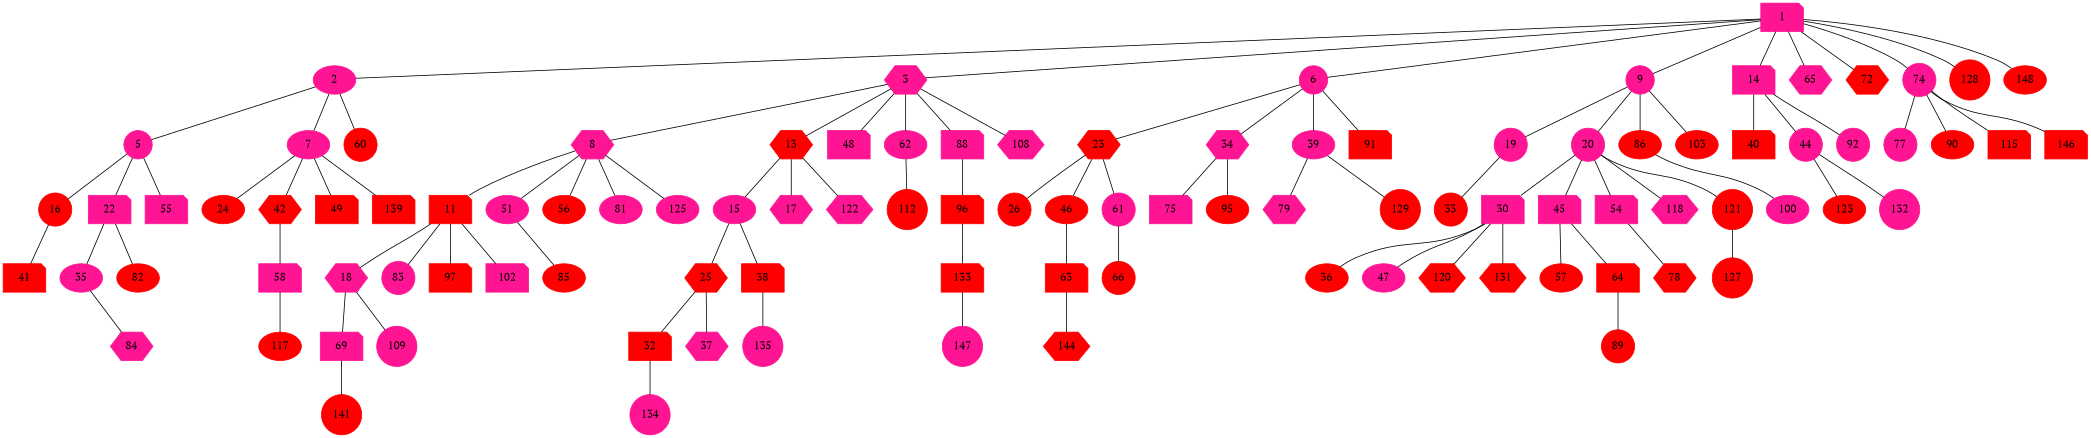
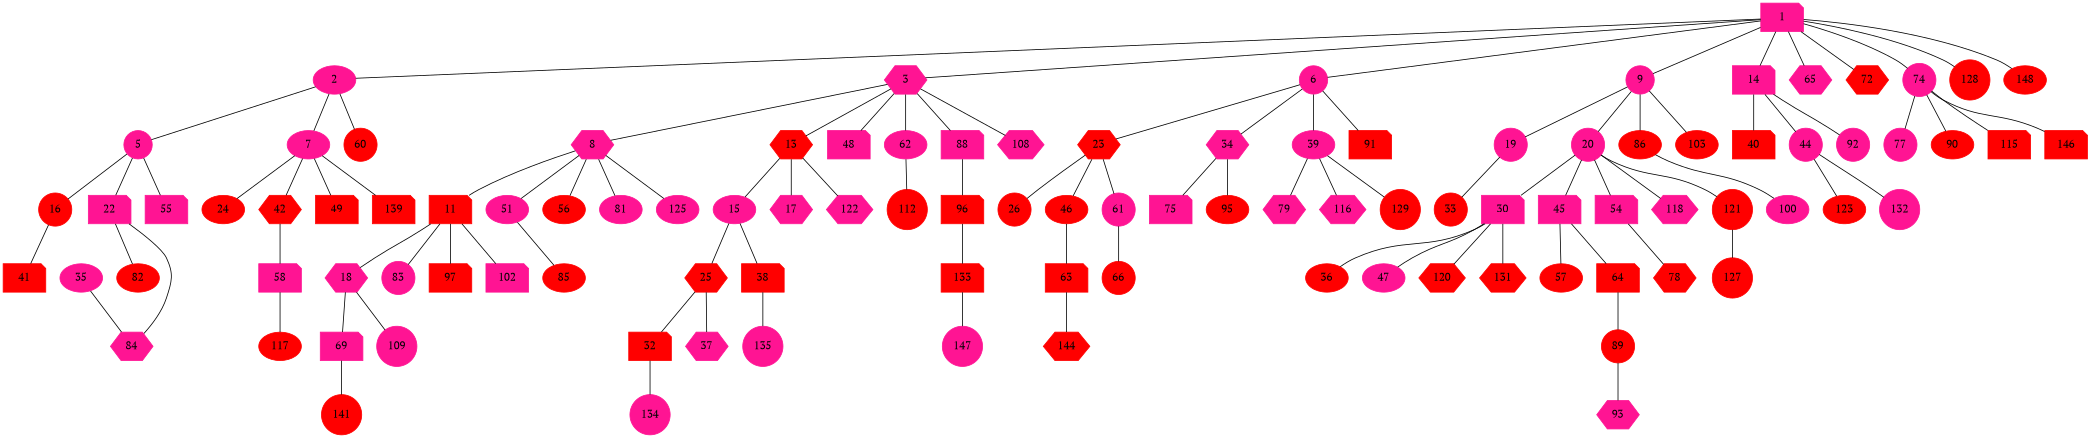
node "116": added
edge "22" -- "35": now "22" -- "84"
node "93": added
